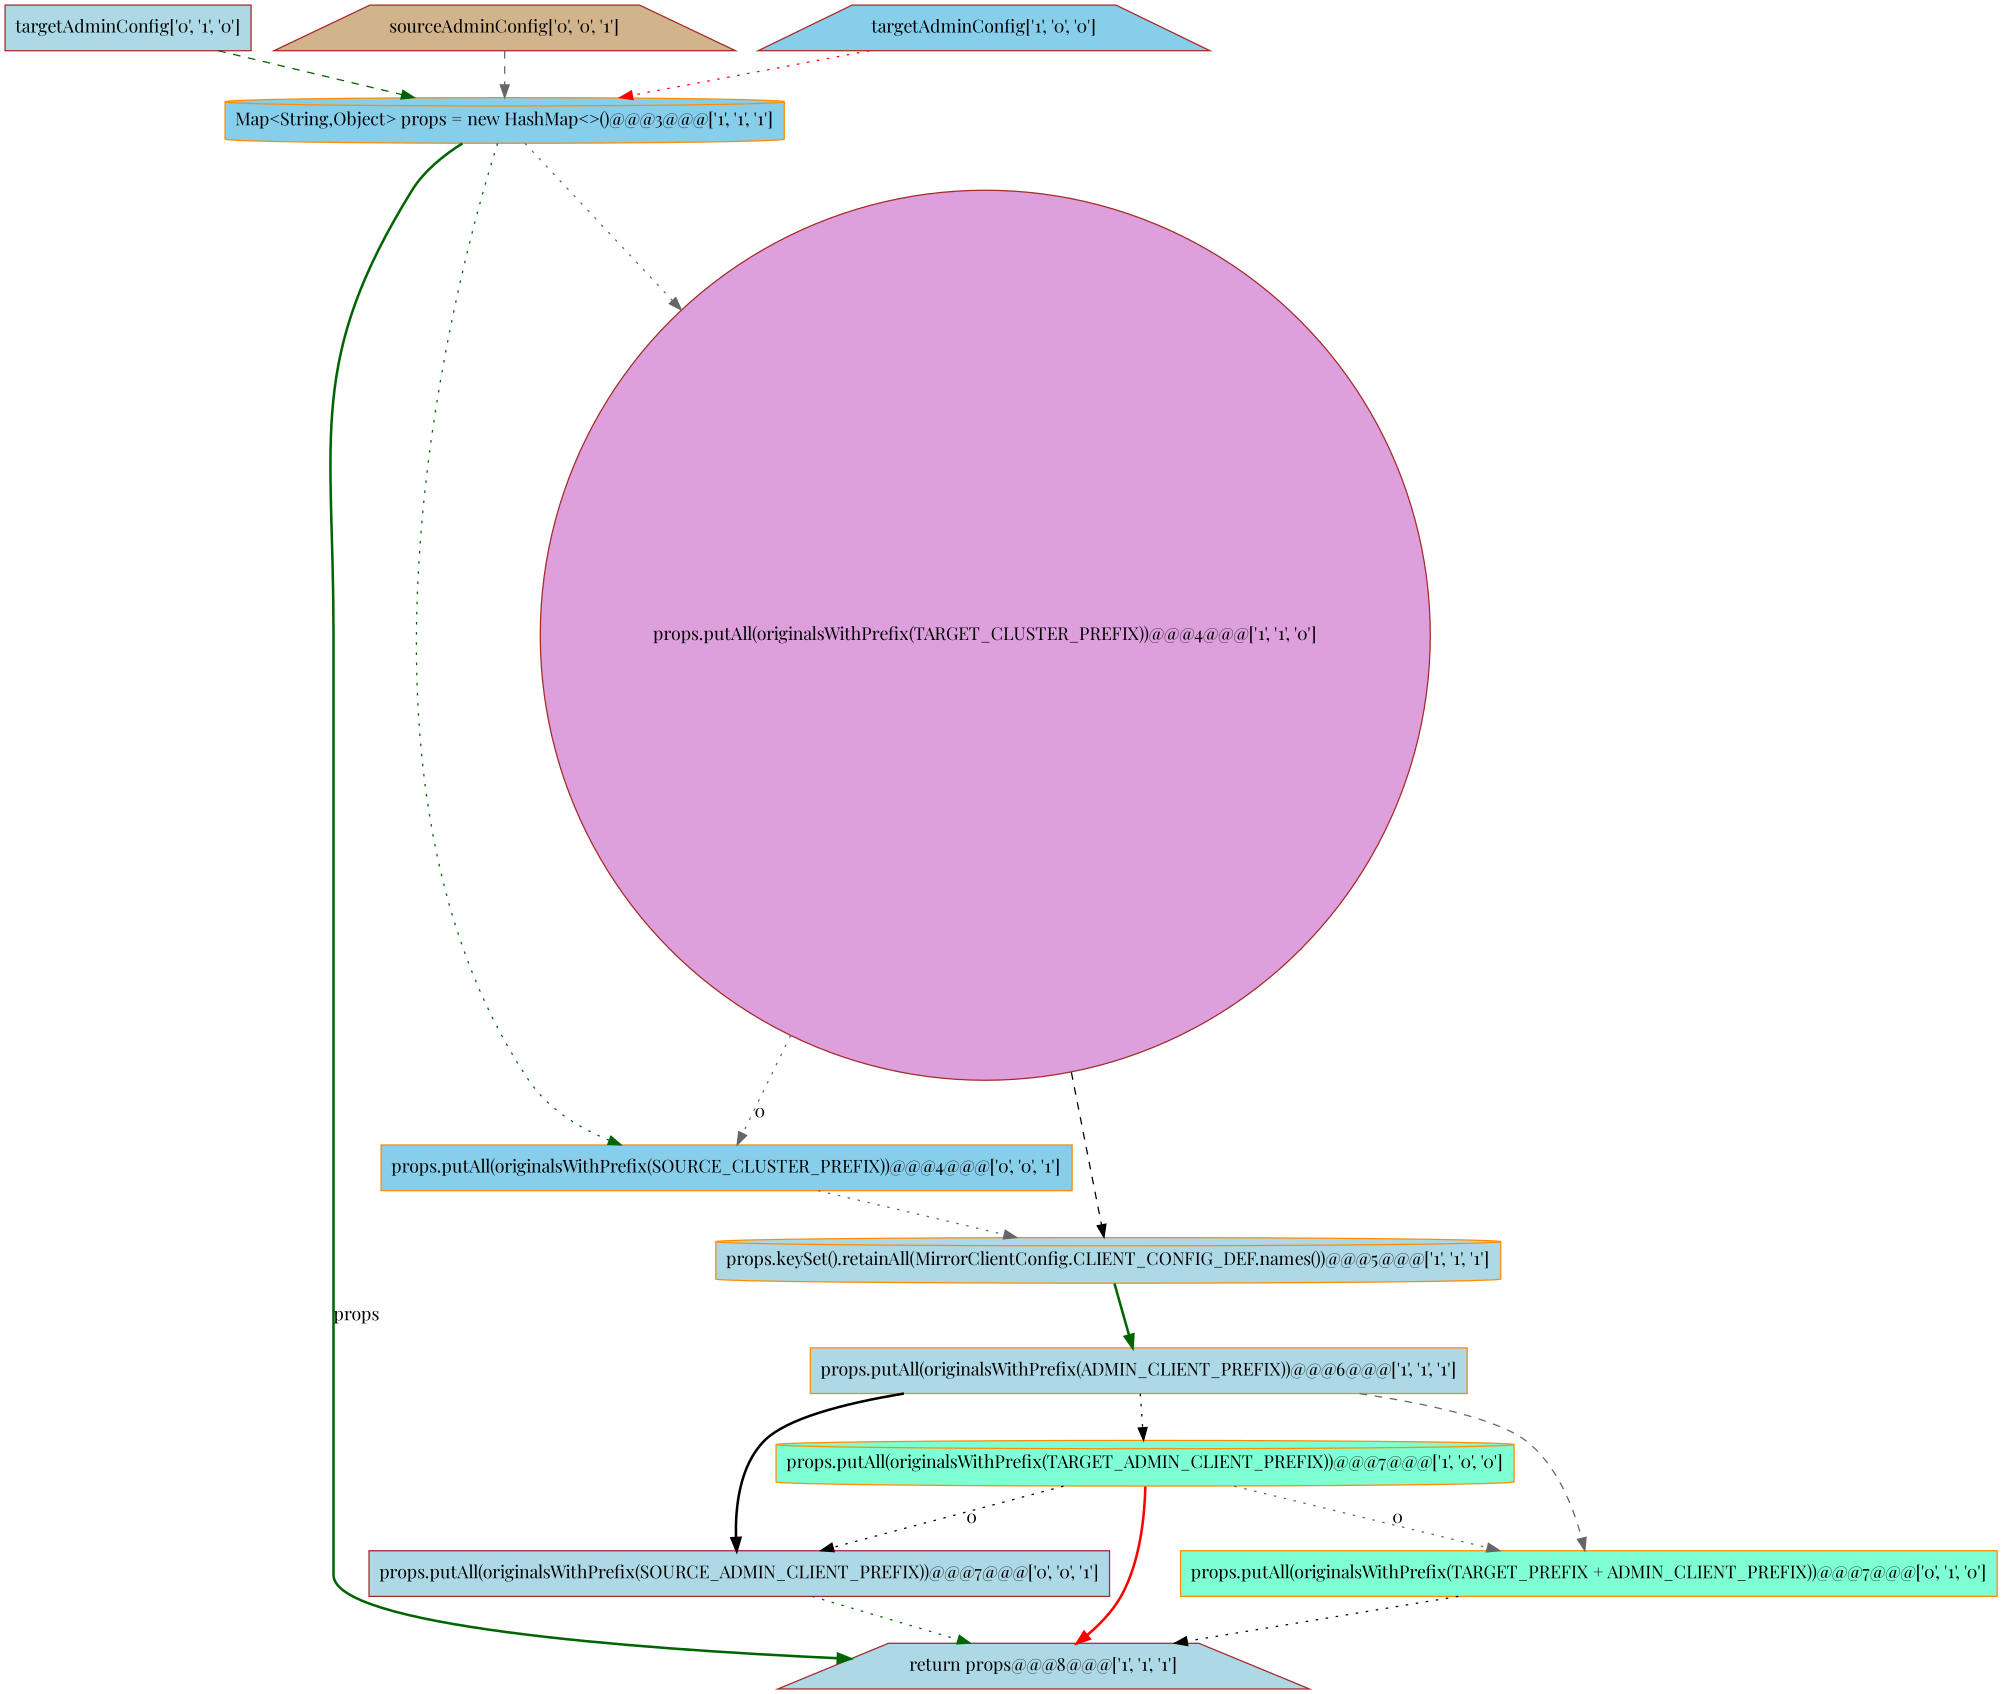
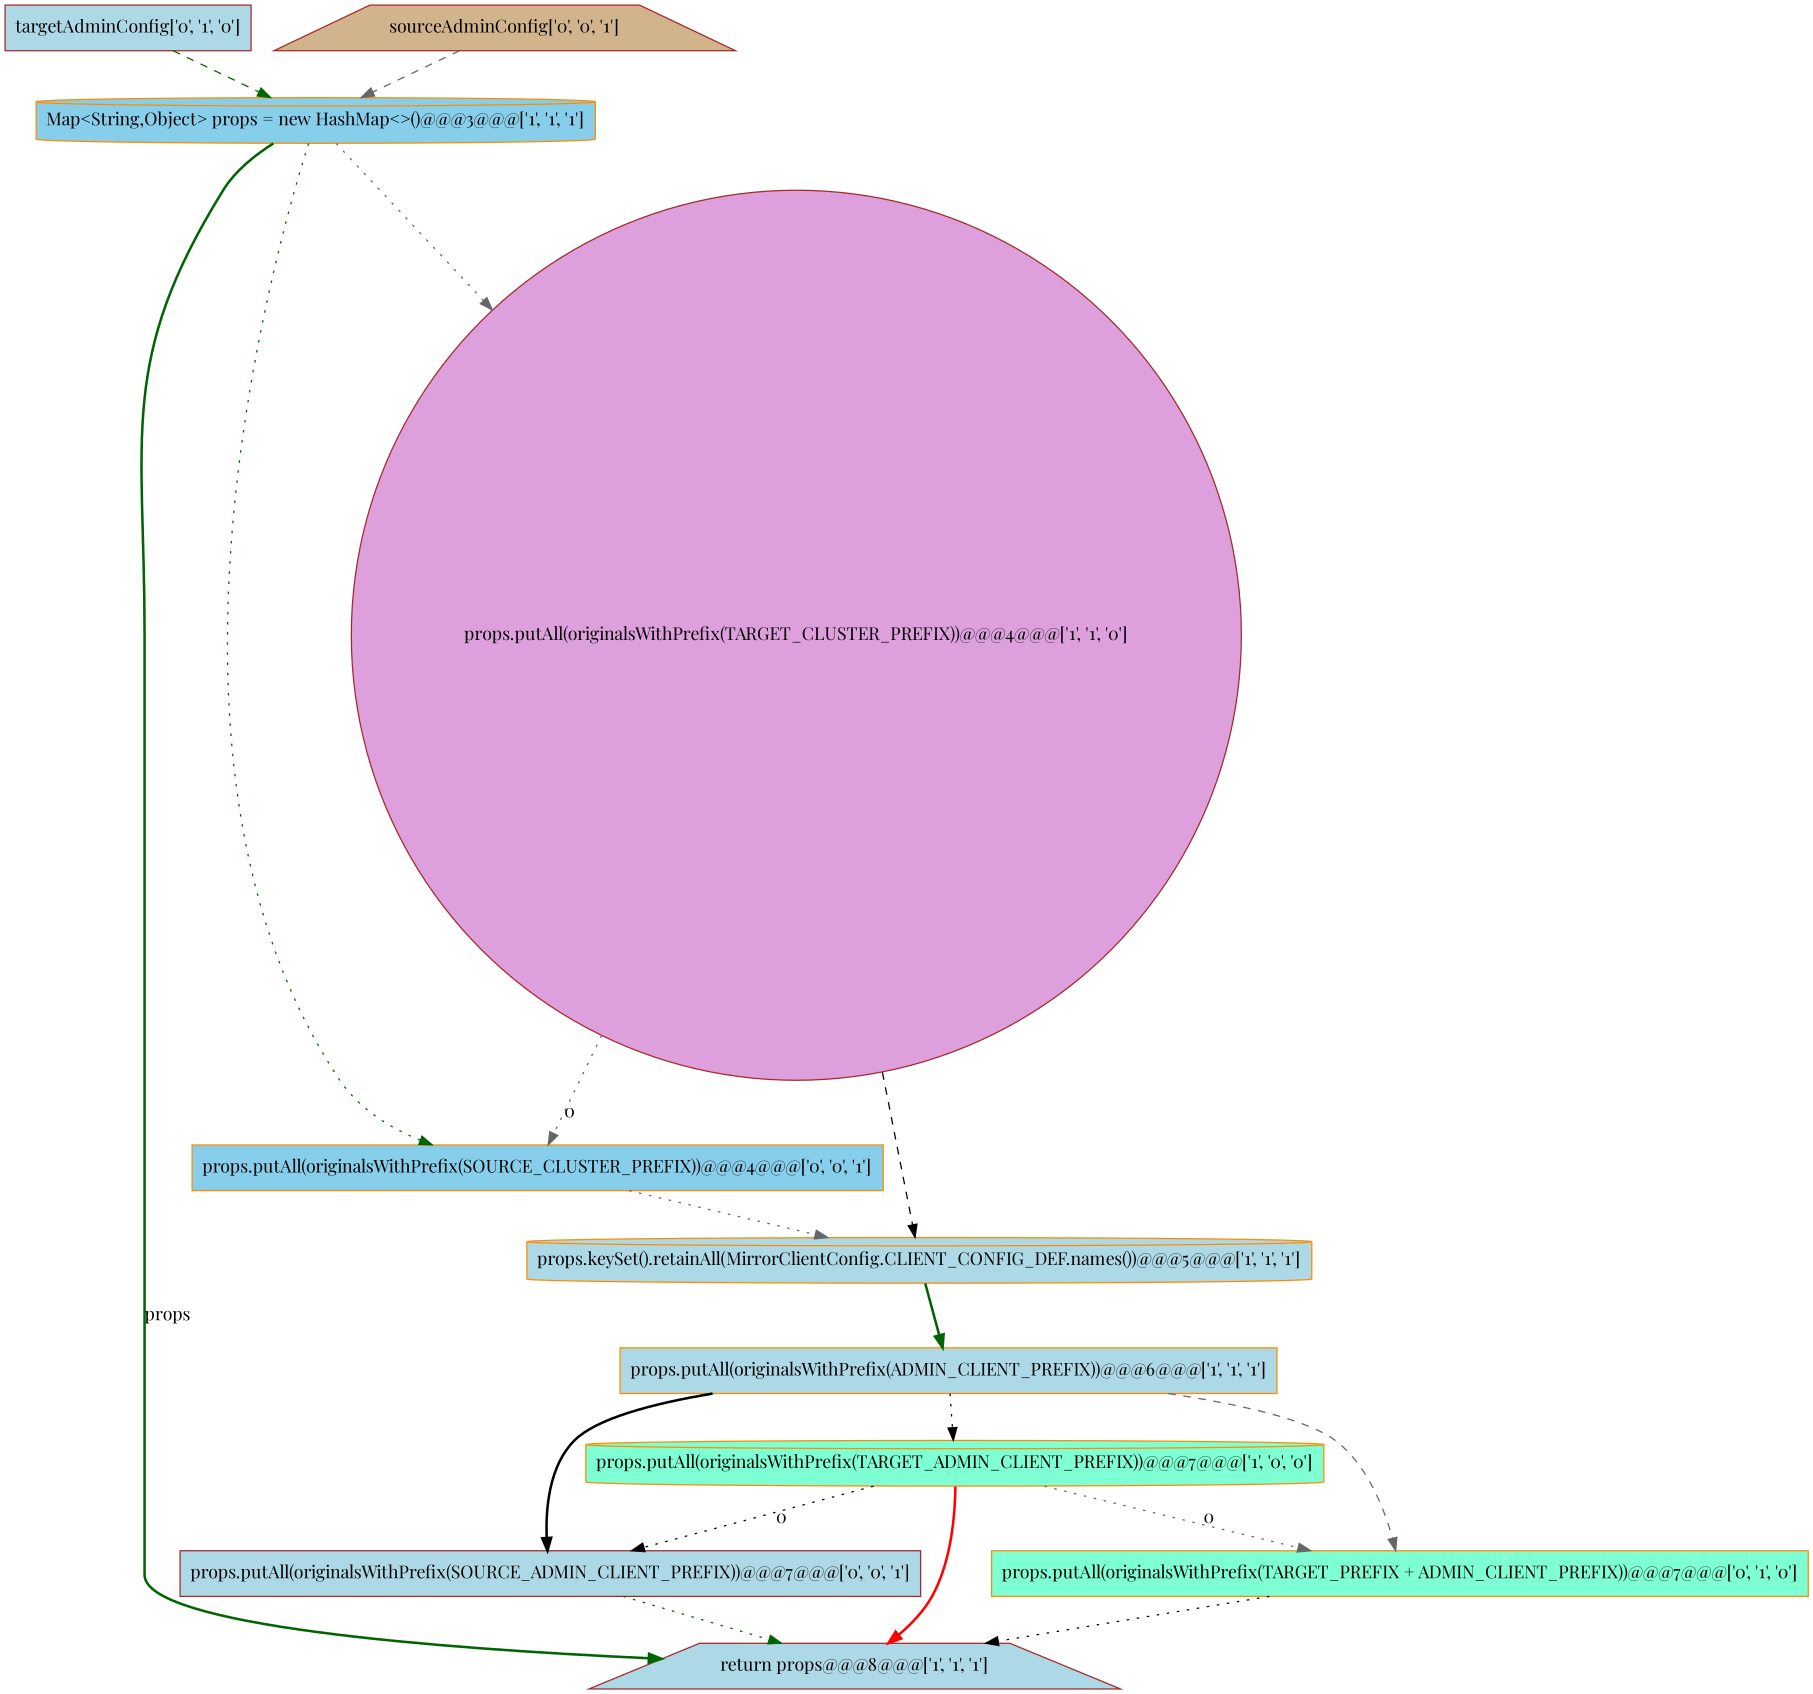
node "targetAdminConfig['1', '0', '0']": removed
